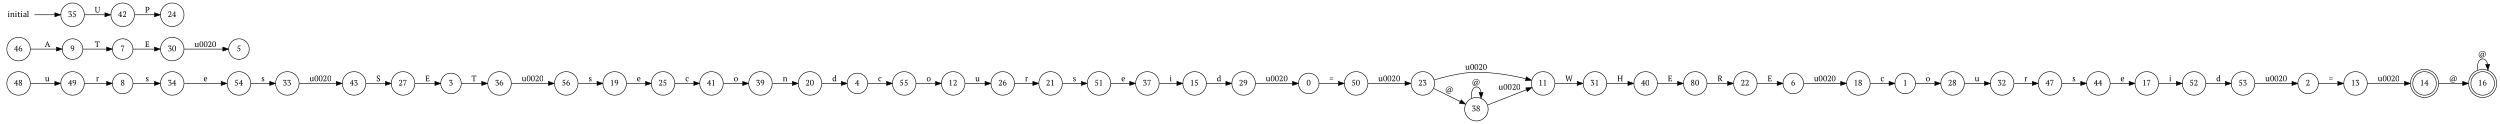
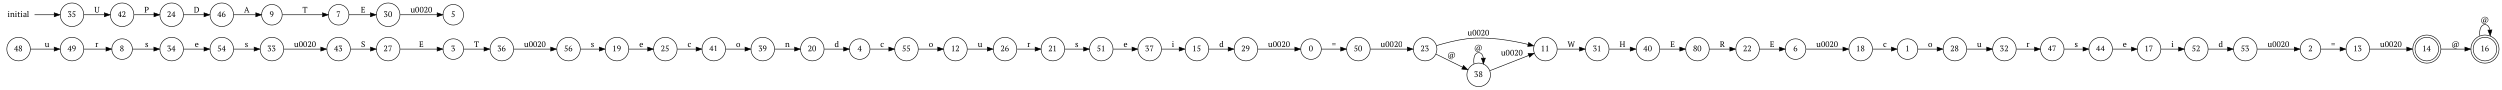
edge "24" -> "46": added, label "D"
